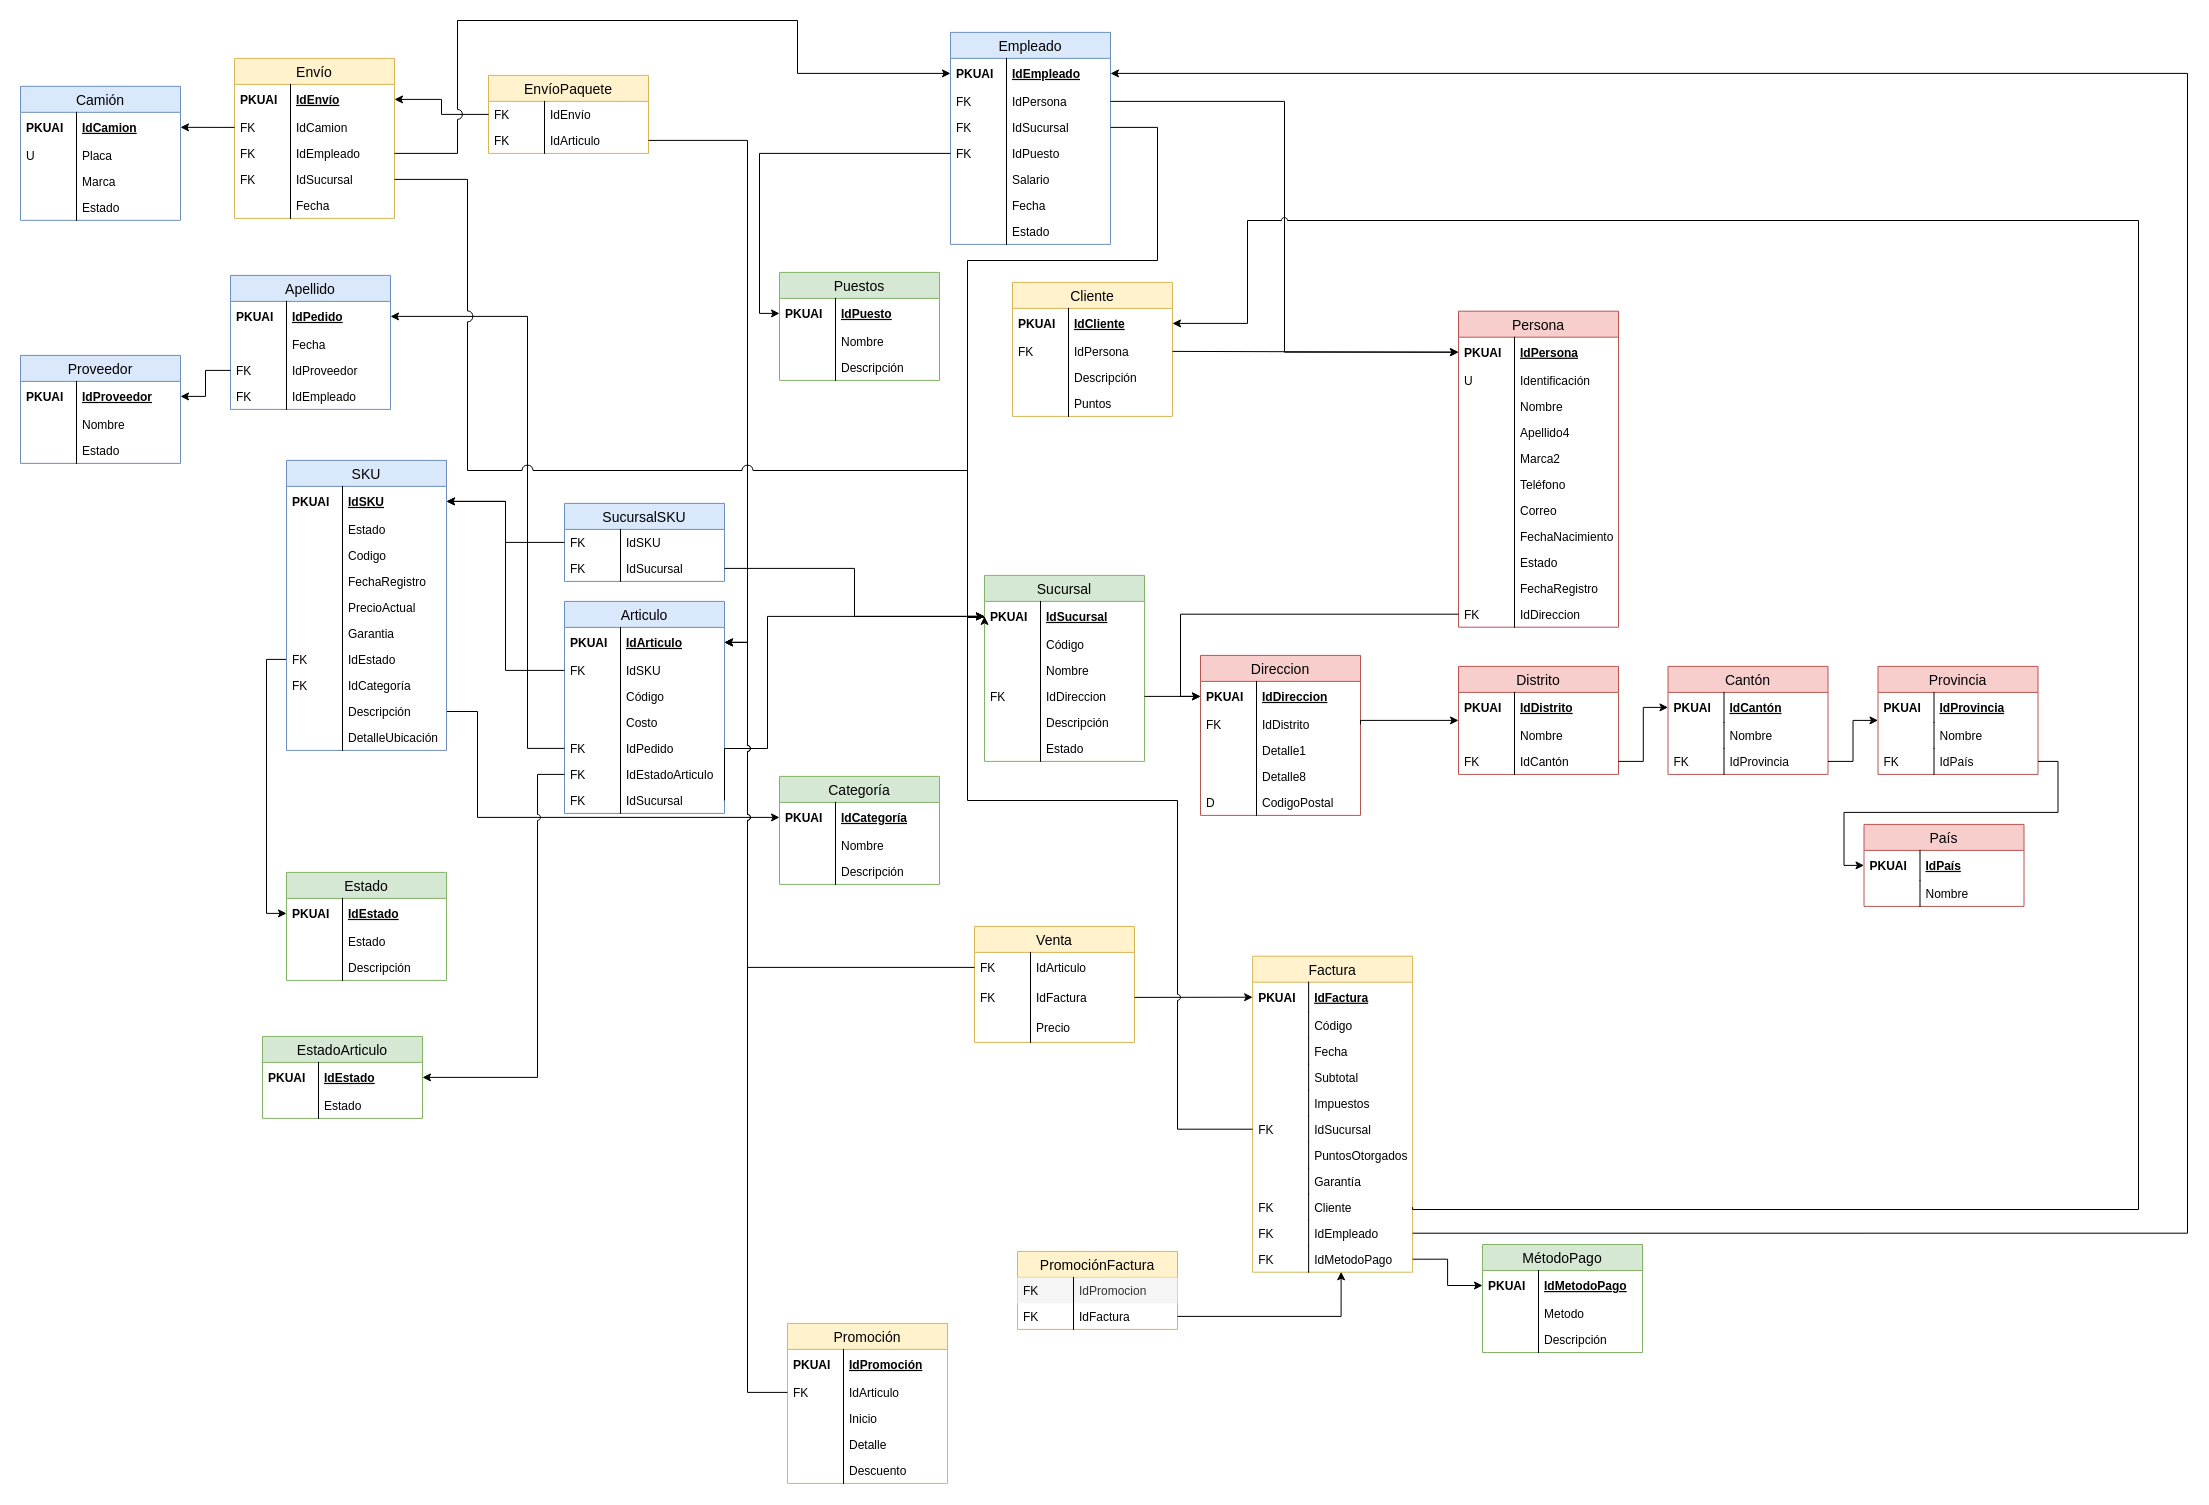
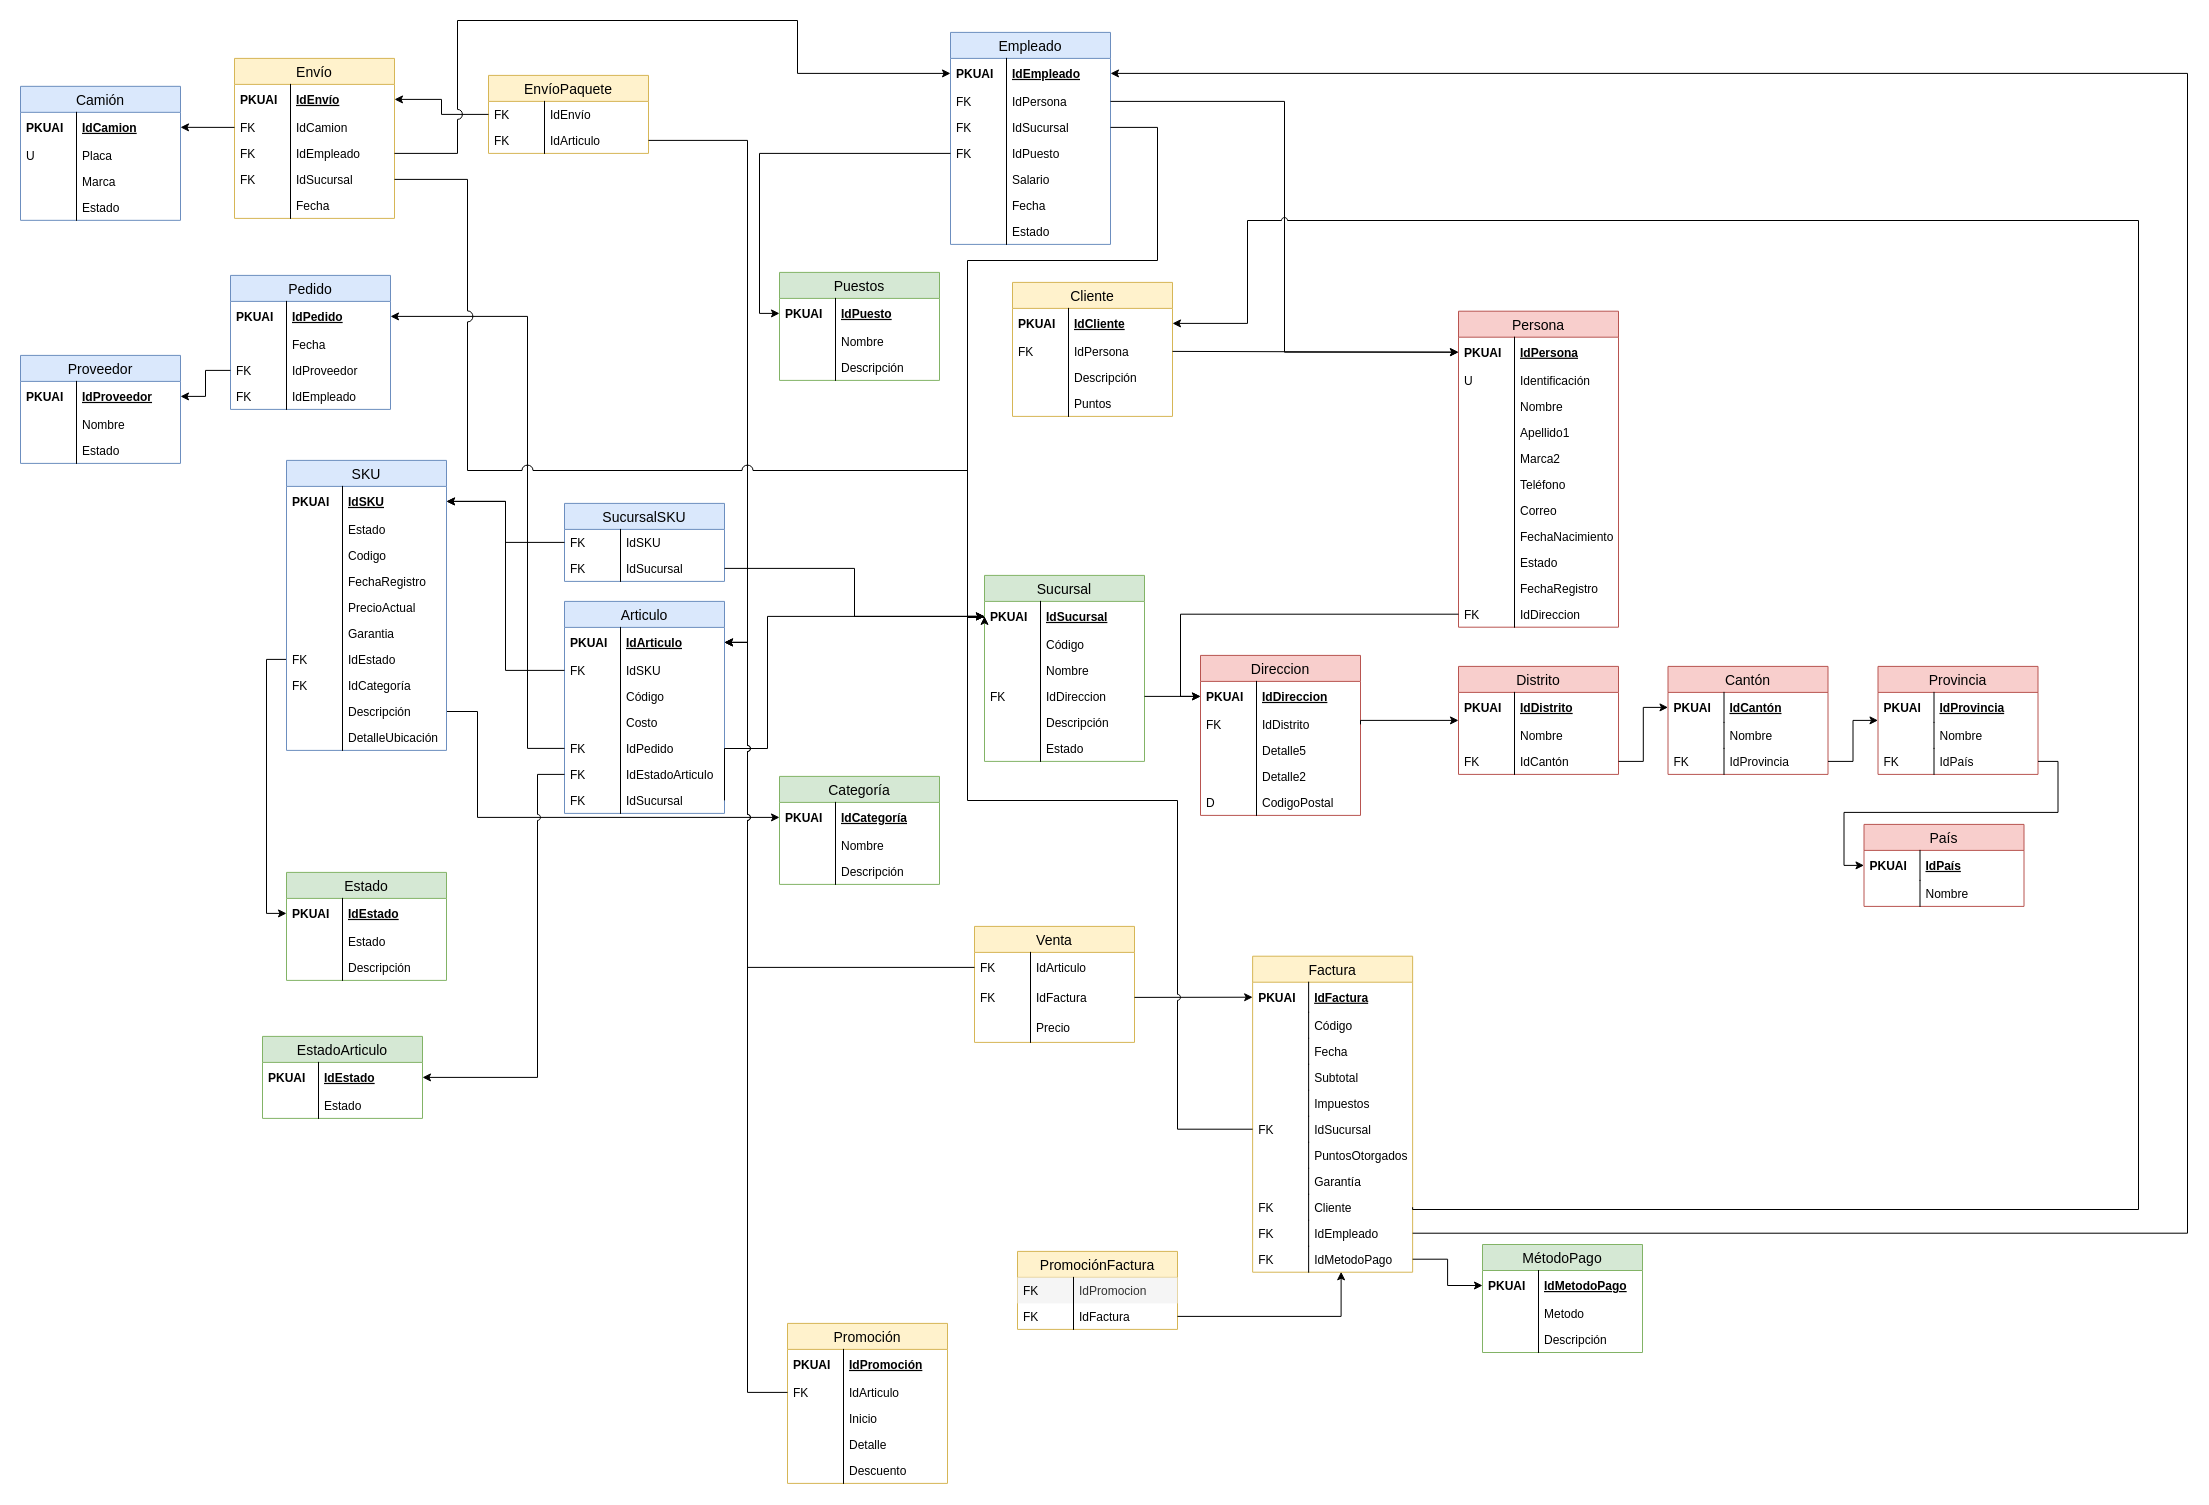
node "Apellido": label "Apellido" -> "Pedido"
node "Apellido4": label "Apellido4" -> "Apellido1"
node "Detalle1": label "Detalle1" -> "Detalle5"
node "Detalle8": label "Detalle8" -> "Detalle2"
